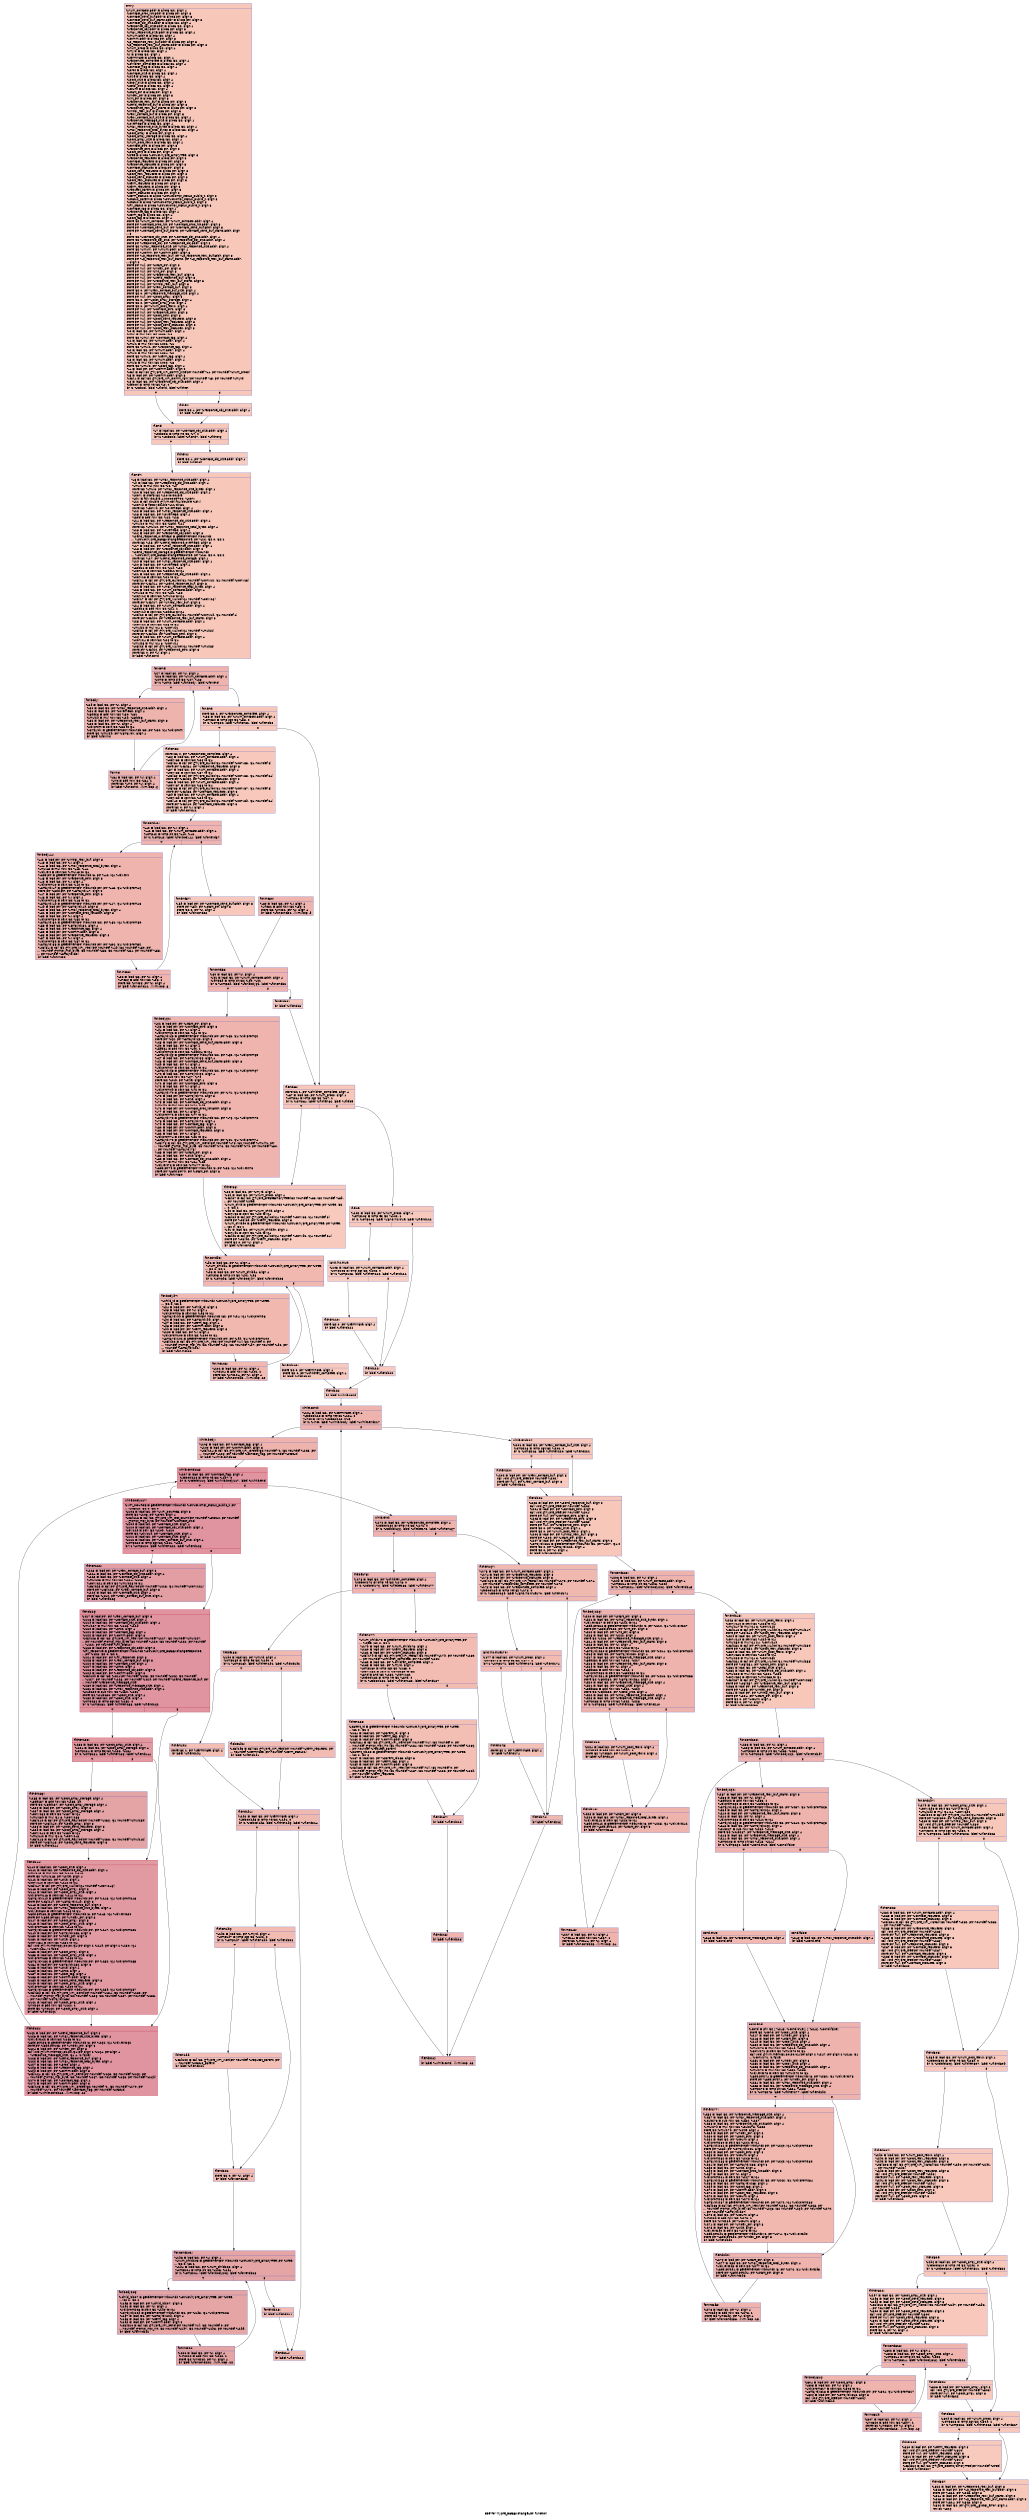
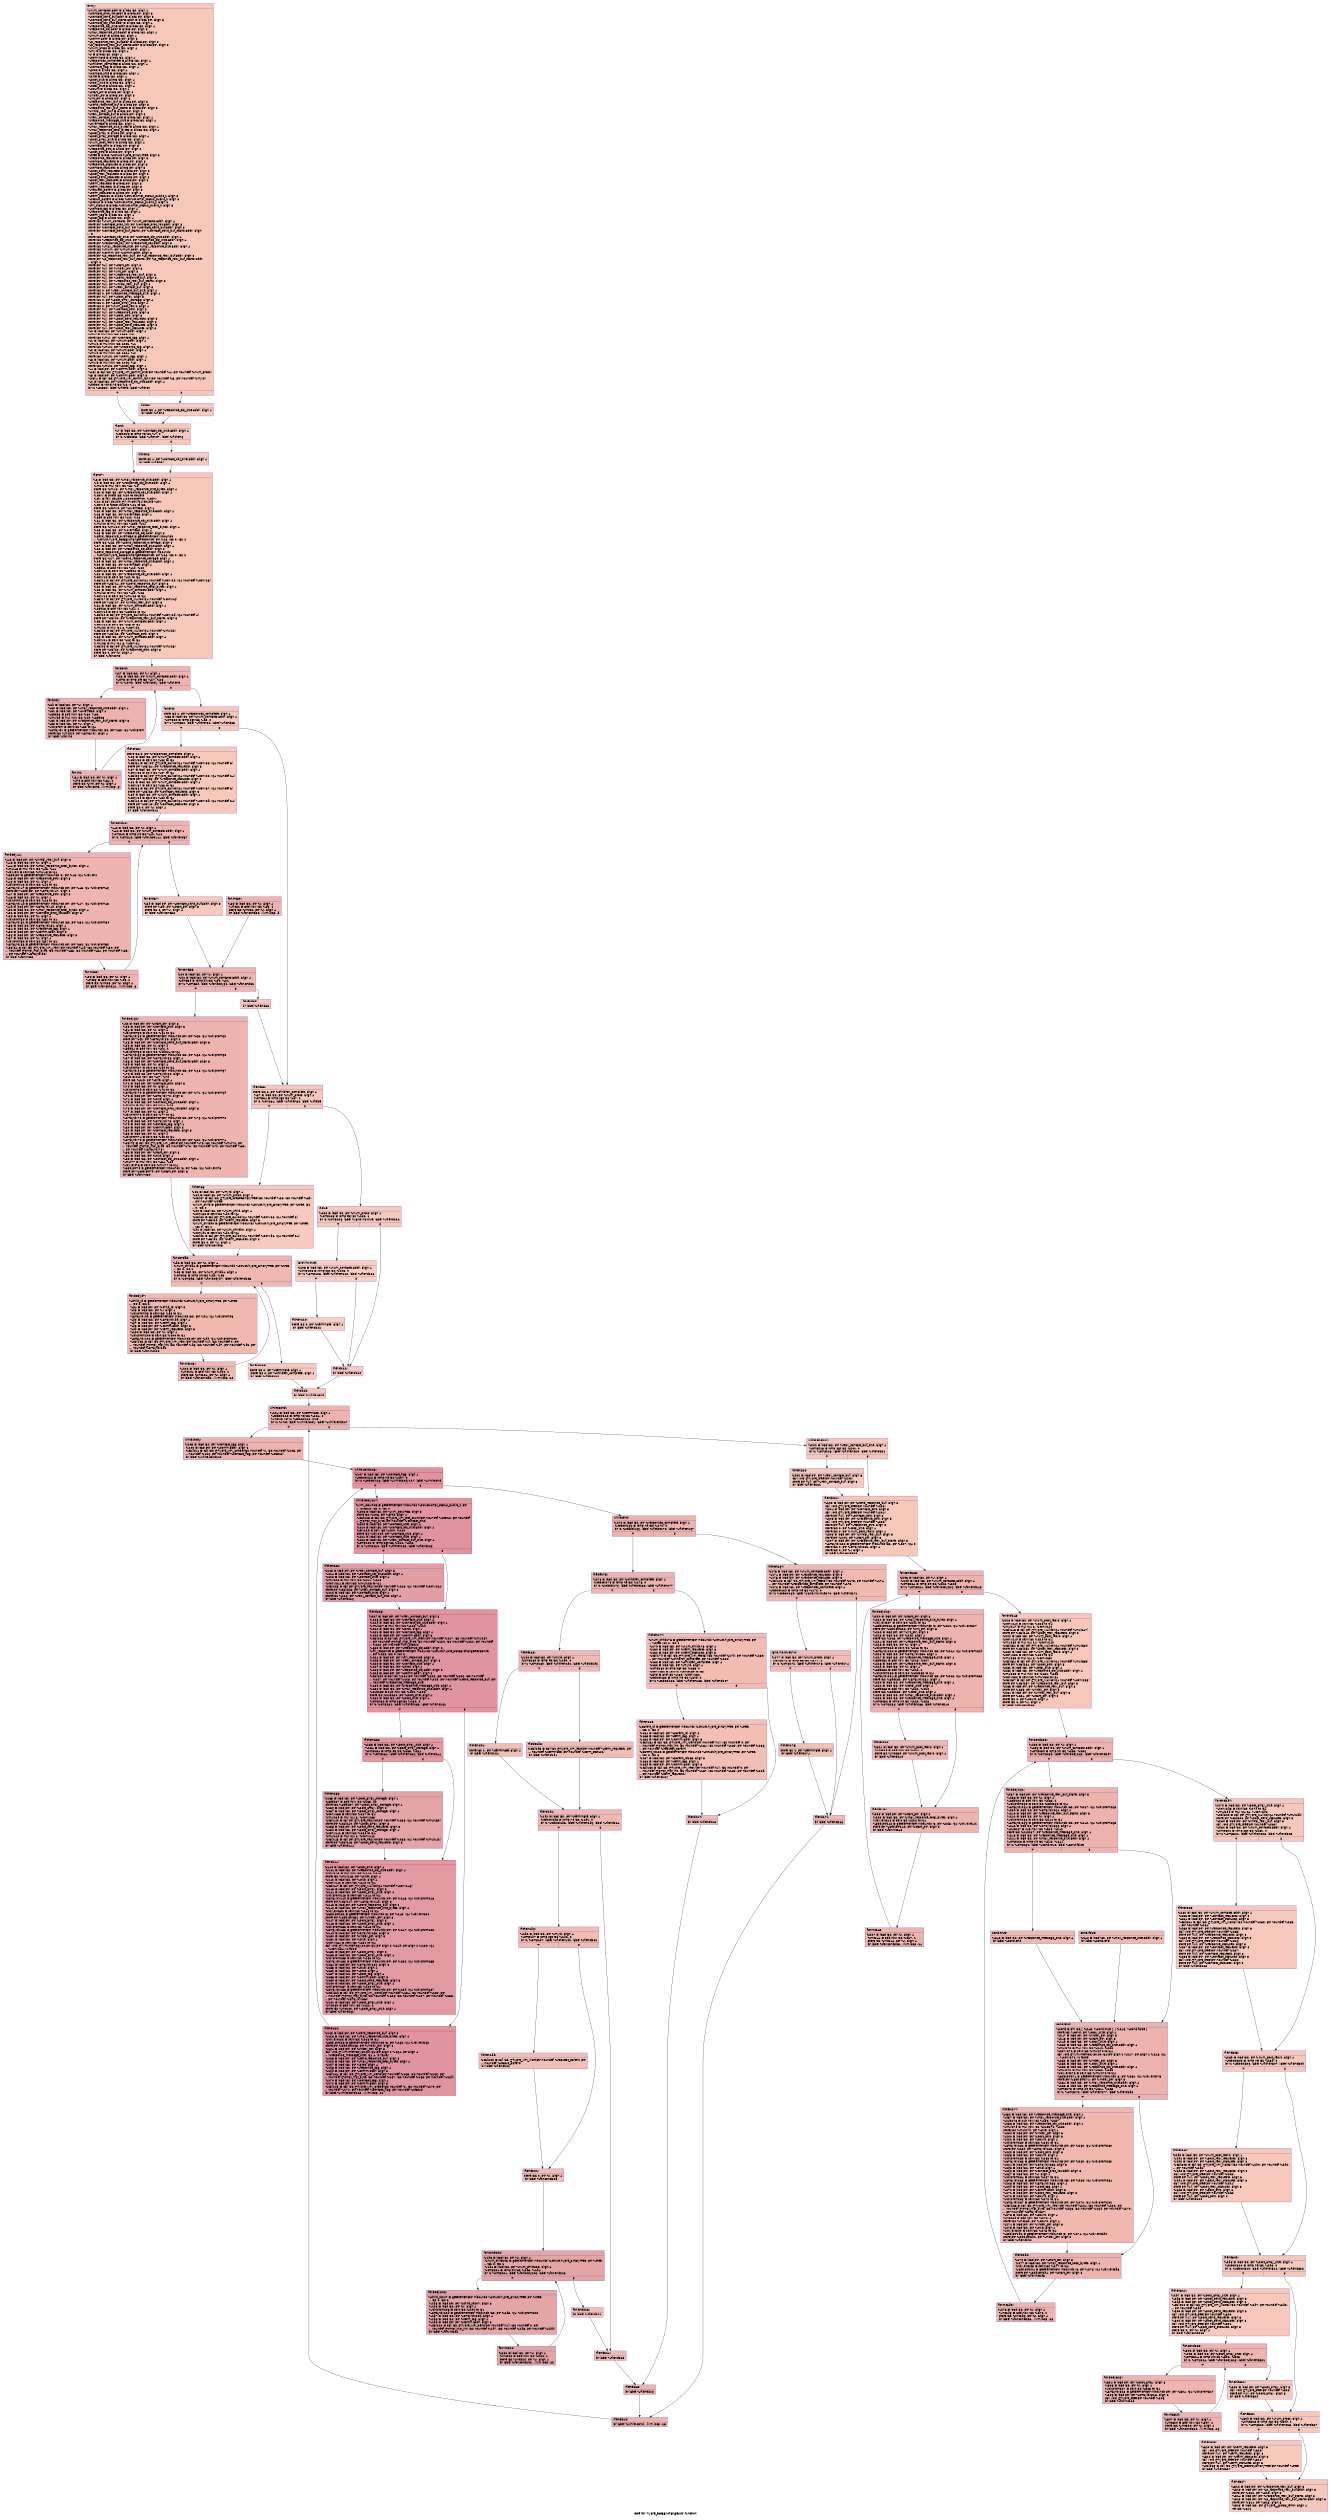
edge "for.body261:" -> "cond.false:": now "for.body261:" -> "cond.end:"
edge "if.end214:" -> "if.end215:": added
